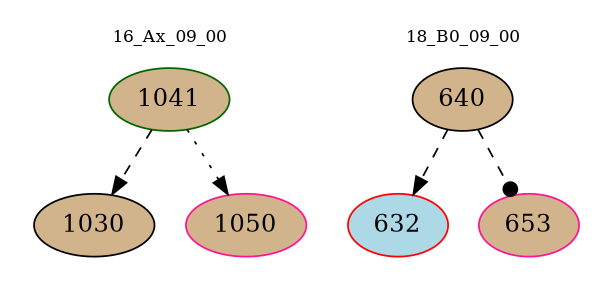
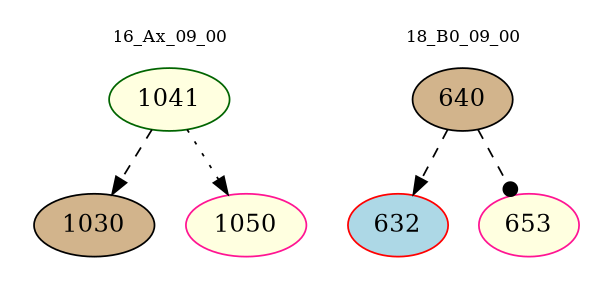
node "1041": fillcolor tan -> lightyellow
node "1050": fillcolor tan -> lightyellow
node "653": fillcolor tan -> lightyellow
